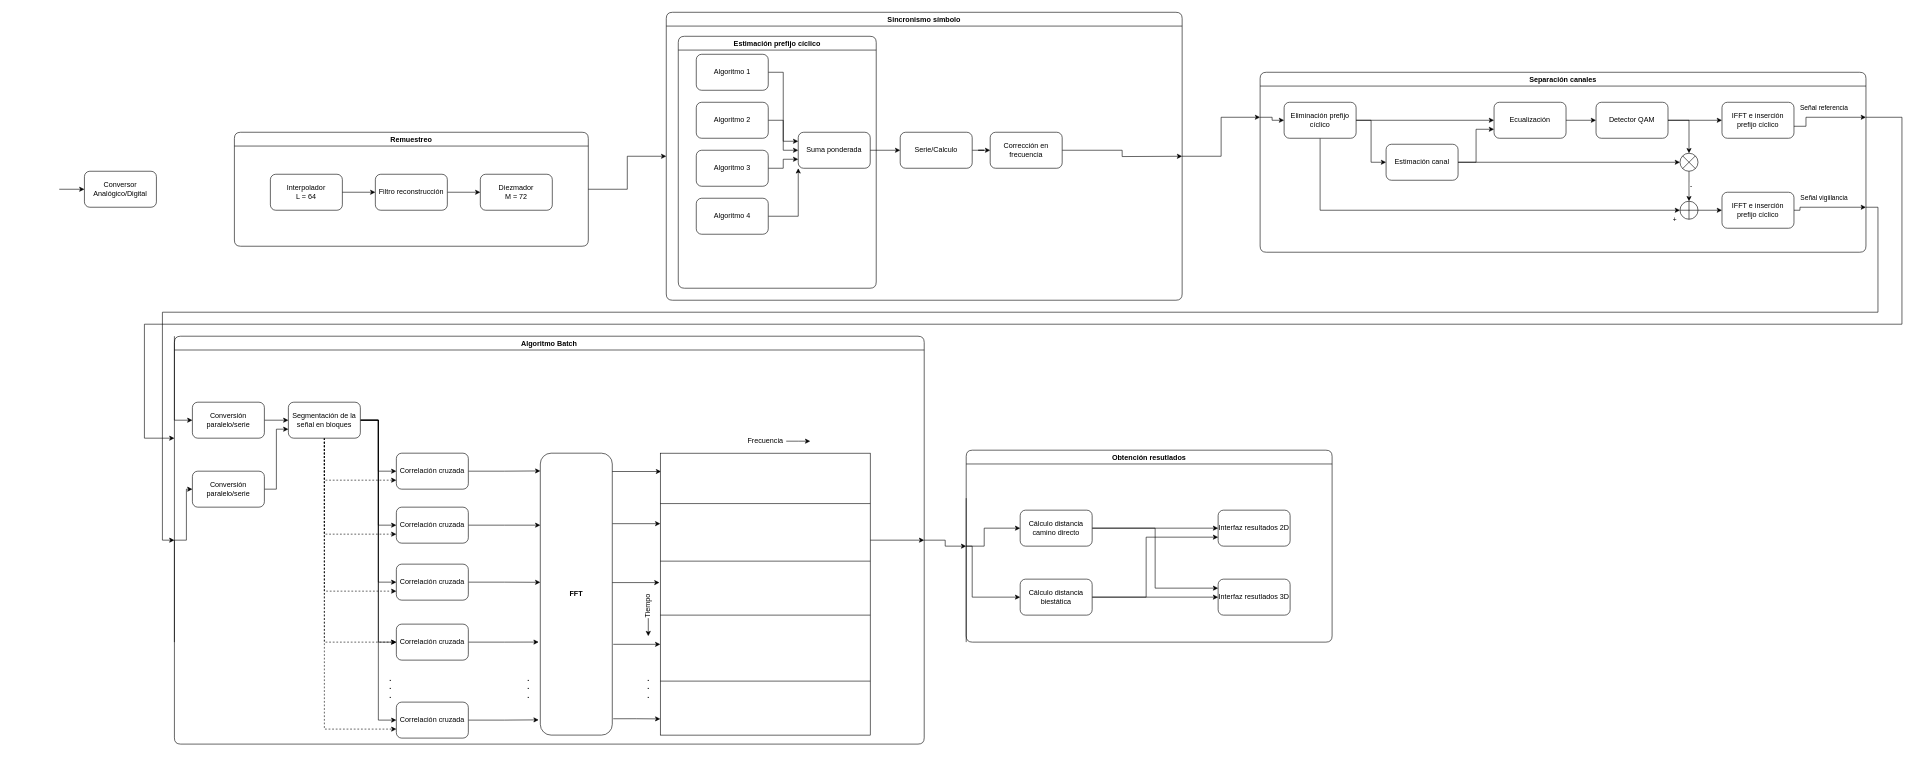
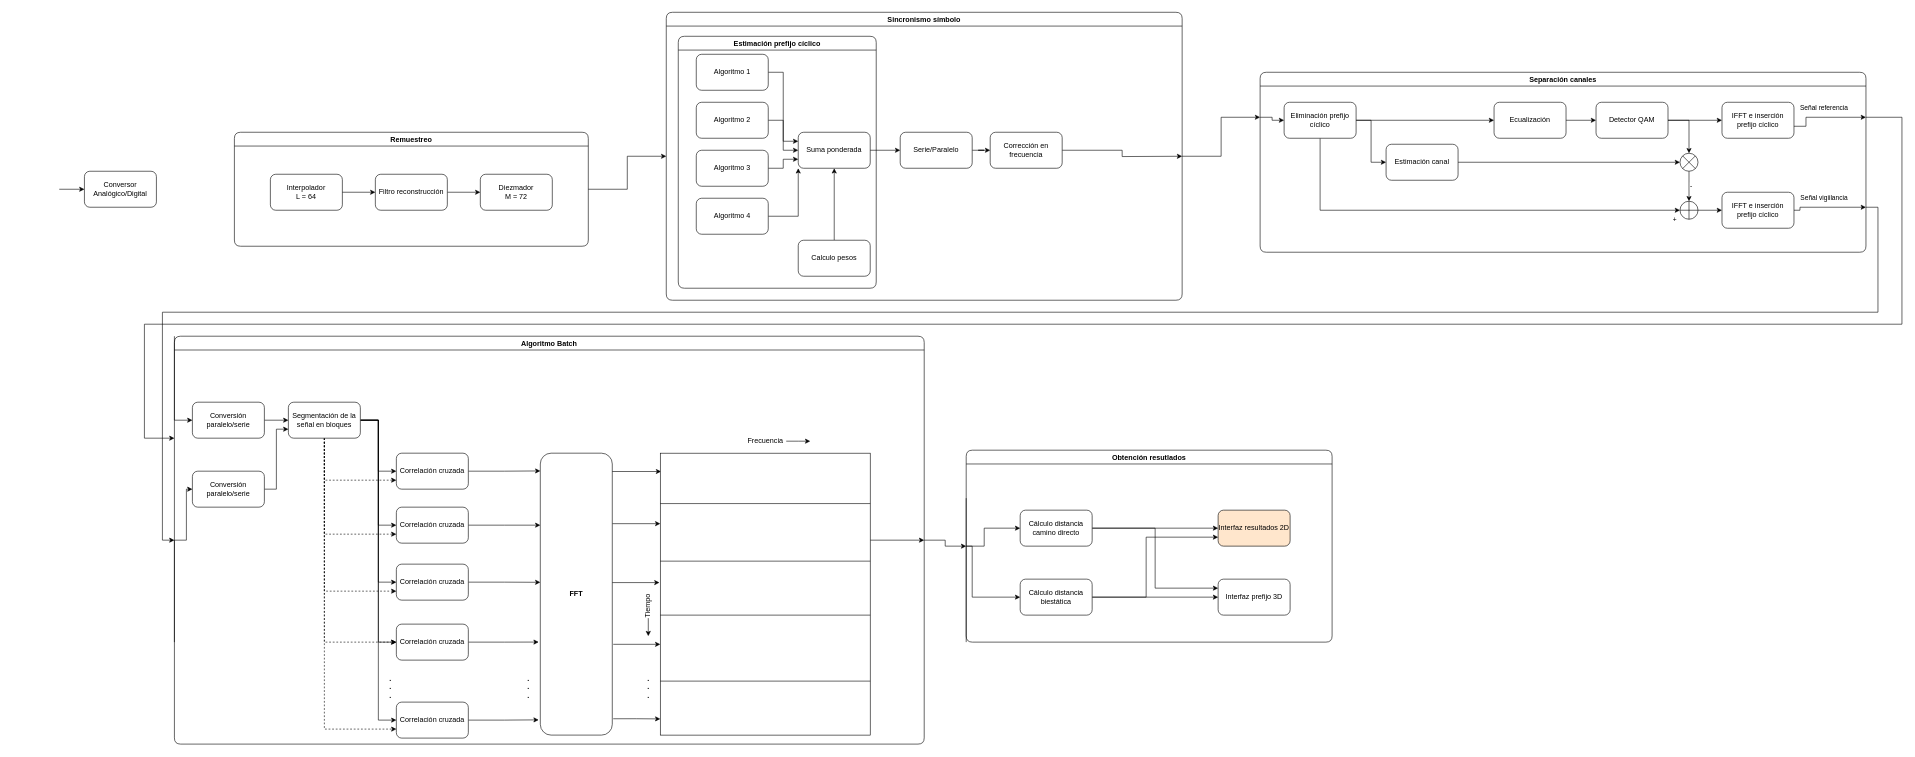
edge "Estimación canal" -> "Ecualización": removed
node "Serie/Calculo": label "Serie/Calculo" -> "Serie/Paralelo"
edge "Calculo pesos" -> "Suma ponderada": added
node "Calculo pesos": added
node "Interfaz resultados 2D": fillcolor #ffffff -> #ffe6cc
node "Interfaz resutlados 3D": label "Interfaz resutlados 3D" -> "Interfaz prefijo 3D"
